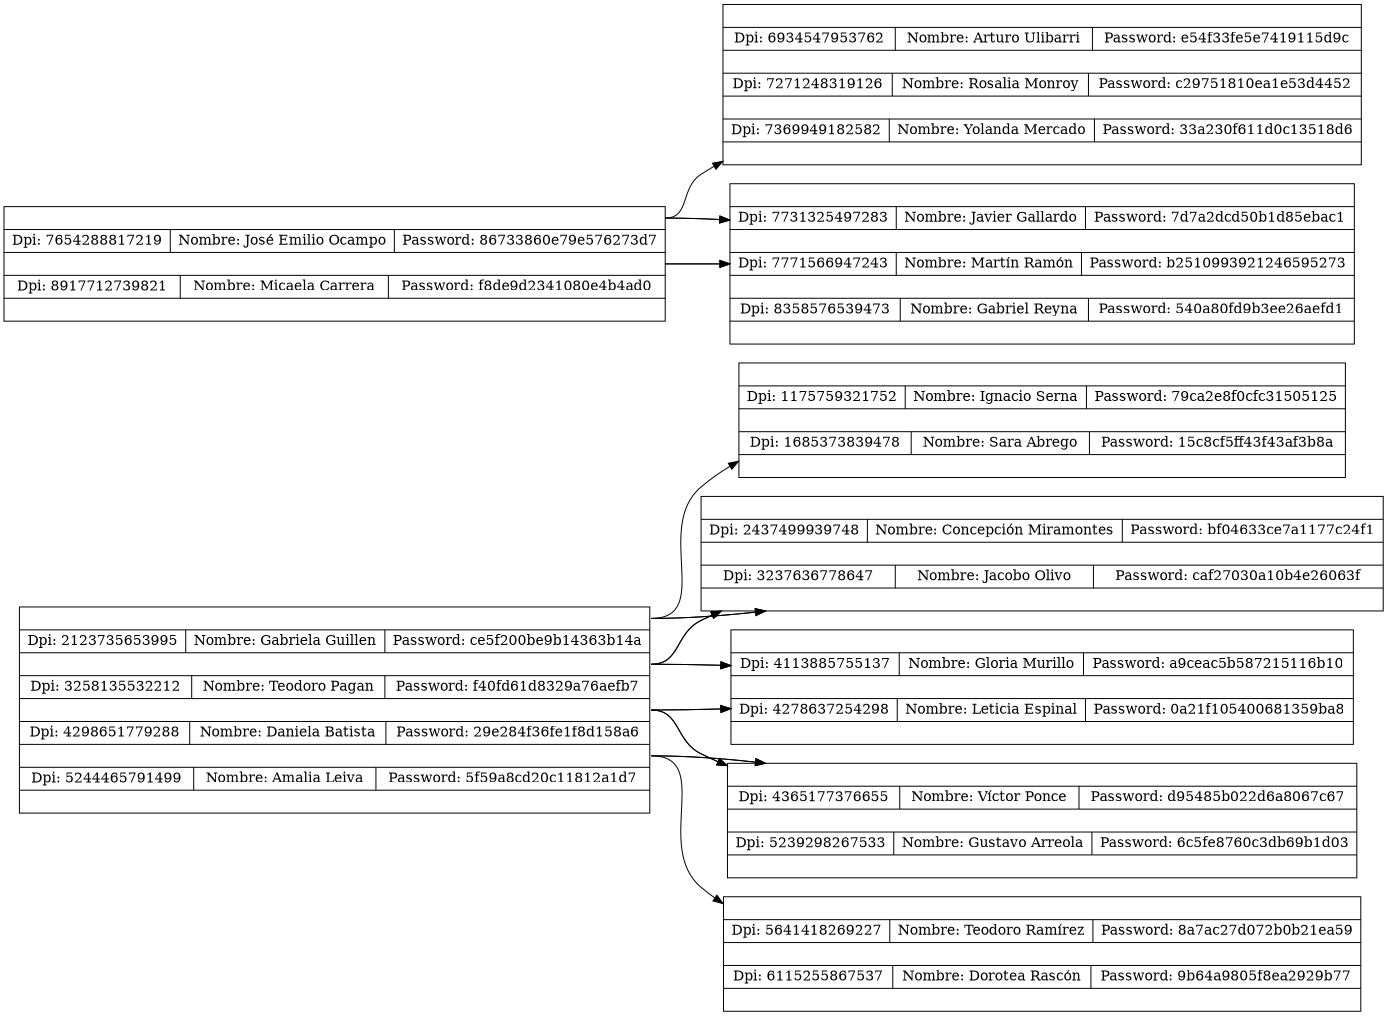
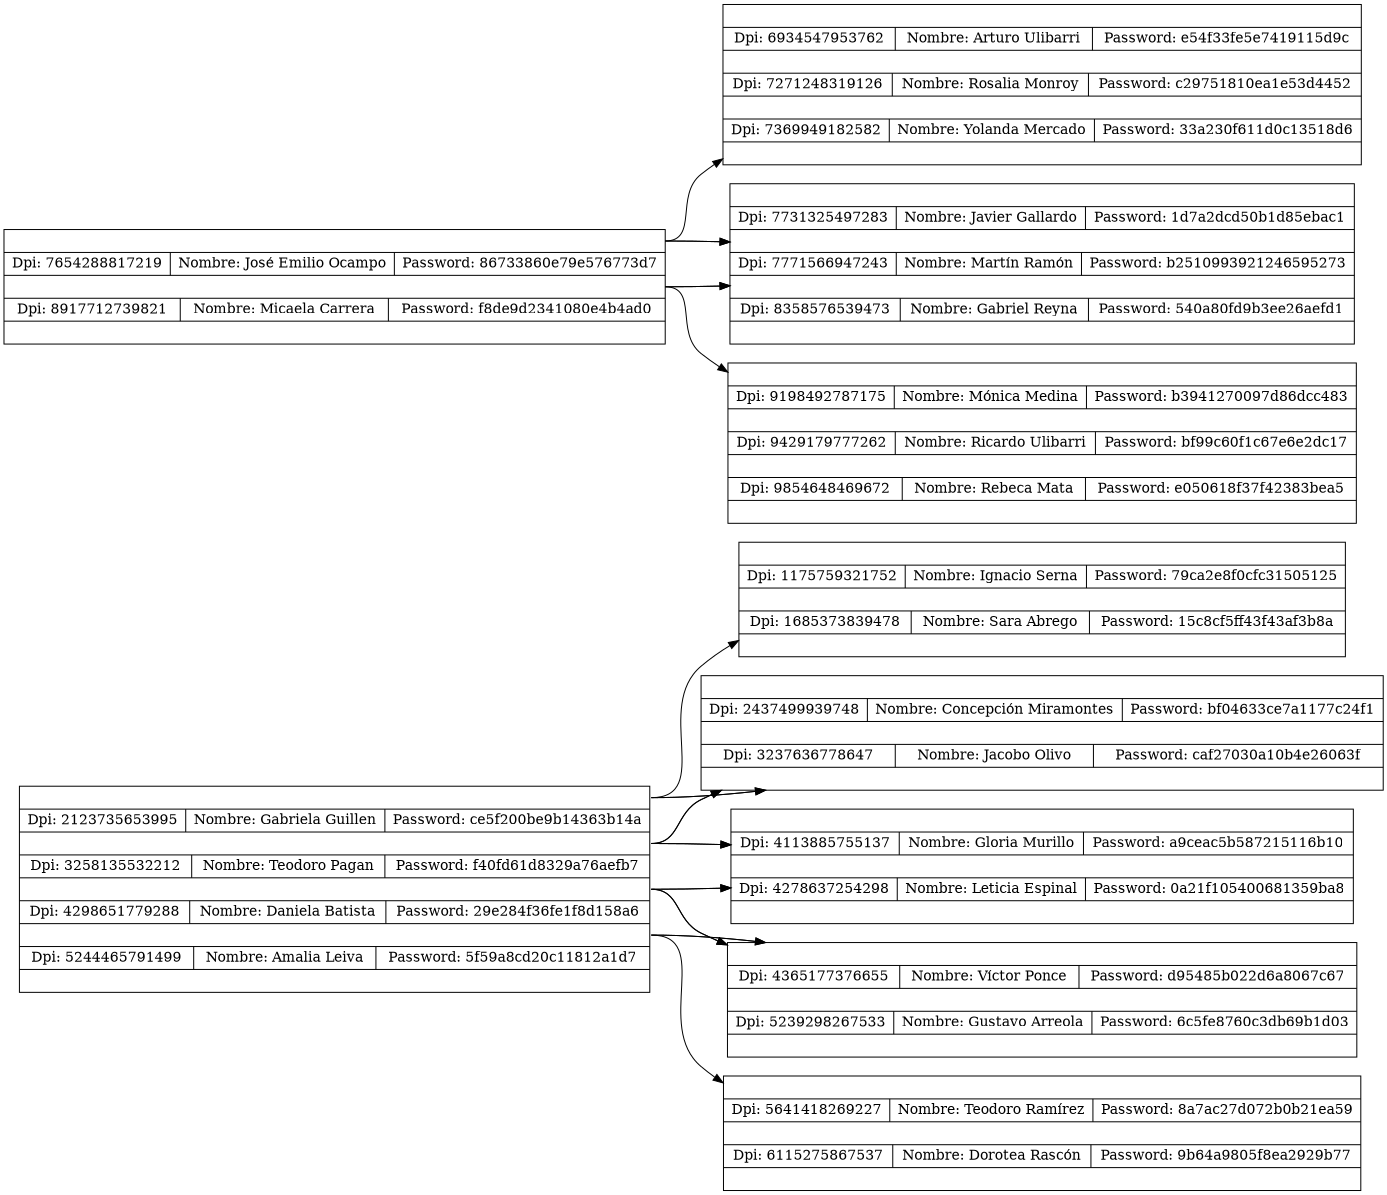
node "Dpi: 7731325497283": text "Password: 7d7a2dcd50b1d85ebac1" -> "Password: 1d7a2dcd50b1d85ebac1"
node "Dpi: 7654288817219": text "Password: 86733860e79e576273d7" -> "Password: 86733860e79e576773d7"
node "Dpi: 9198492787175": added
node "Dpi: 5641418269227": text "Dpi: 6115255867537" -> "Dpi: 6115275867537"
